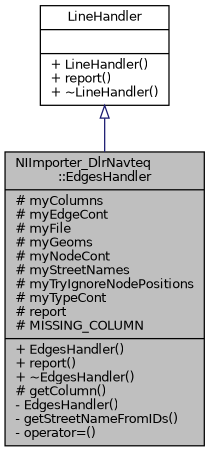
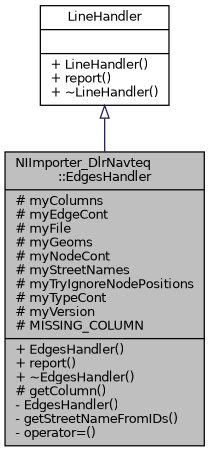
node "NIImporter_DlrNavteq": text "# report" -> "# myVersion"
